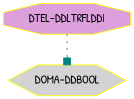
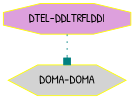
node "DOMA-DDBOOL": label "DOMA-DDBOOL" -> "DOMA-DOMA"
